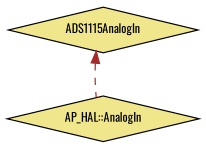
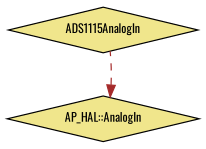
edge "AP_HAL::AnalogIn" -> "ADS1115AnalogIn": reversed
